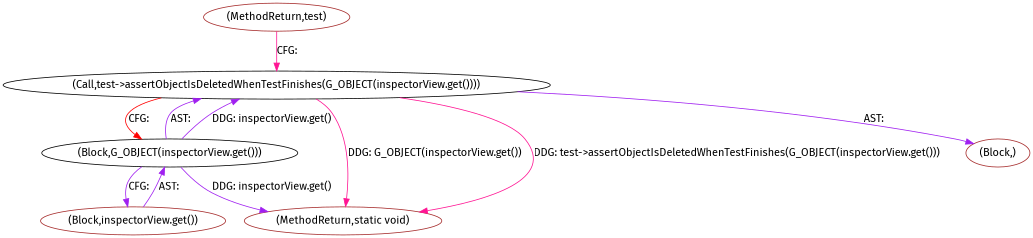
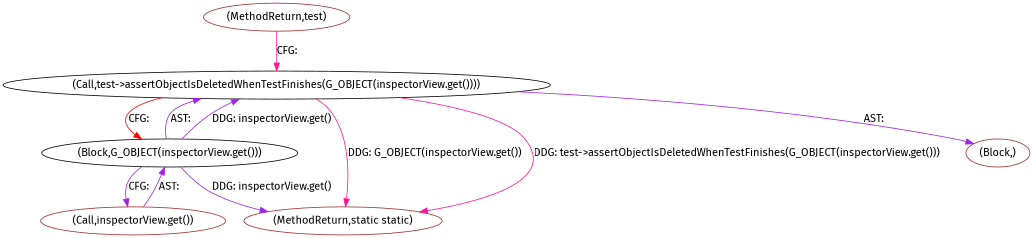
node "(Block,inspectorView.get())": label "(Block,inspectorView.get())" -> "(Call,inspectorView.get())"
node "(MethodReturn,static void)": label "(MethodReturn,static void)" -> "(MethodReturn,static static)"
